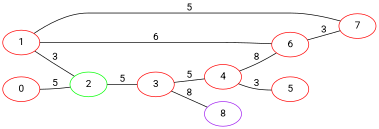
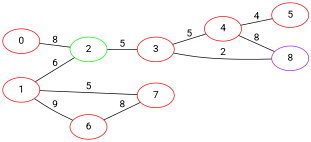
edge "7" -- "6": label "3" -> "8"
edge "1" -- "6": label "6" -> "9"
edge "1" -- "2": label "3" -> "6"
edge "6" -- "4": now "8" -- "4"
edge "2" -- "0": label "5" -> "8"
edge "4" -- "5": label "3" -> "4"
edge "3" -- "8": label "8" -> "2"
